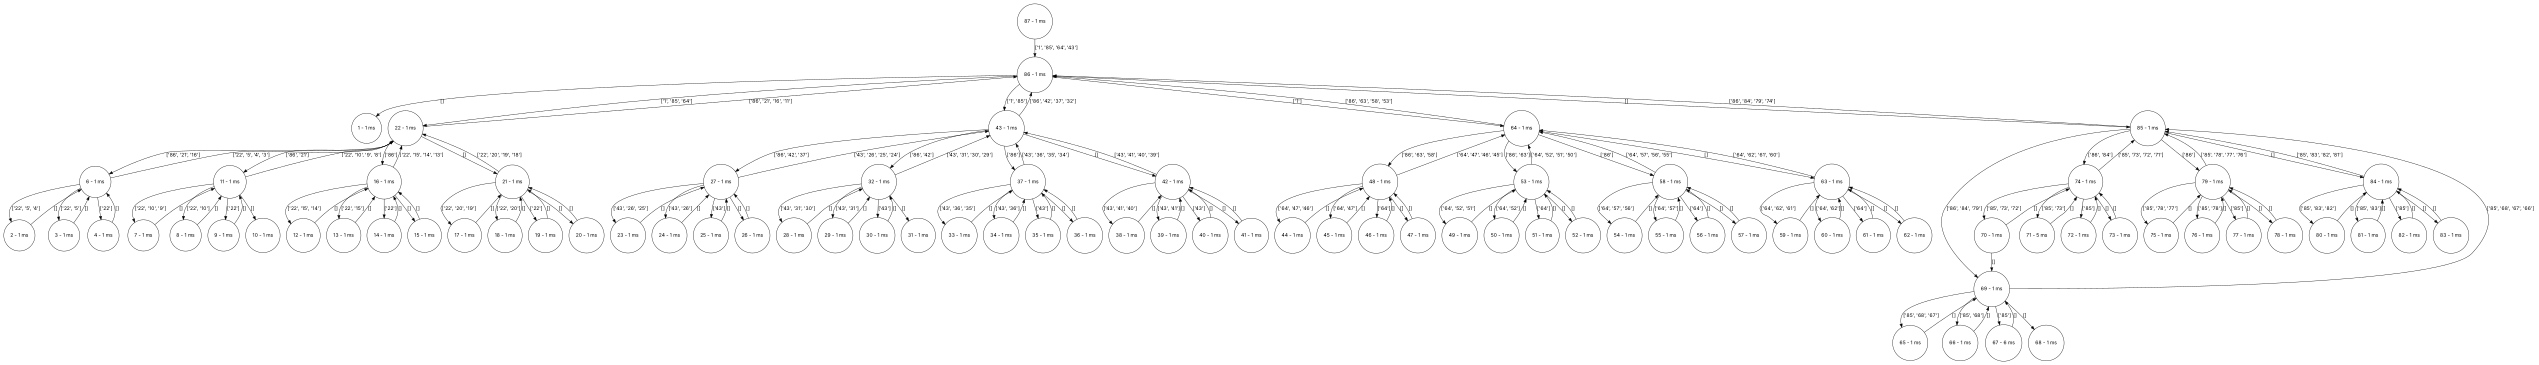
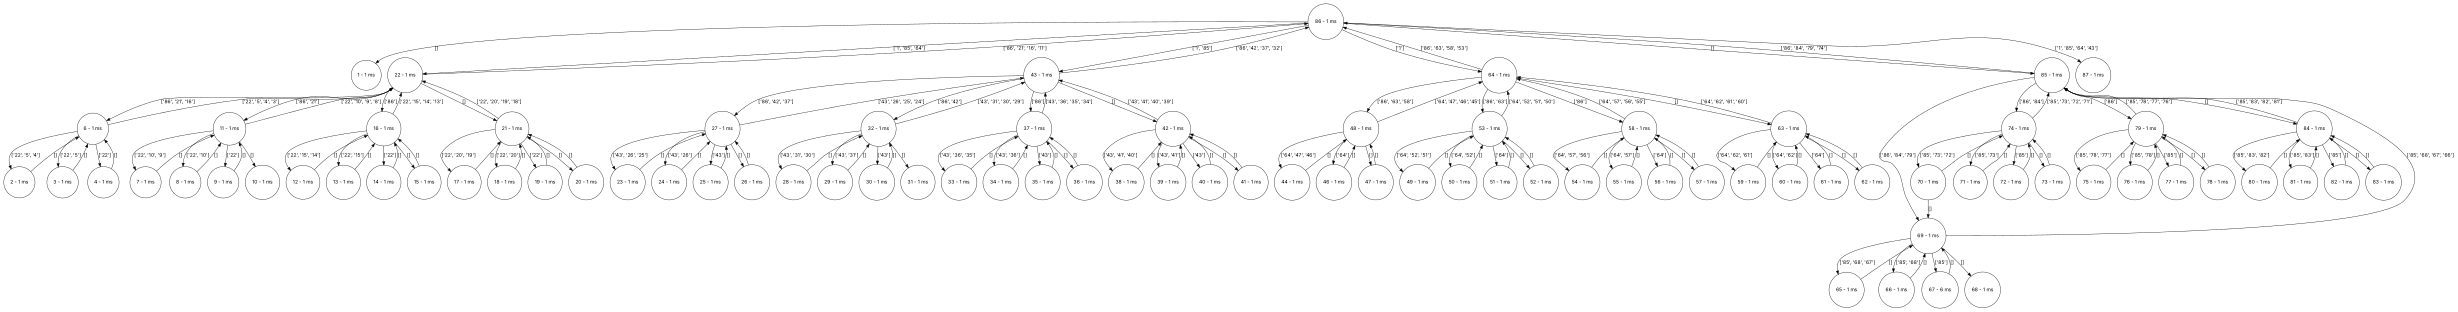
edge "87 - 1 ms" -> "86 - 1 ms": reversed
node "45 - 1 ms": removed
node "71 - 5 ms": label "71 - 5 ms" -> "71 - 1 ms"
